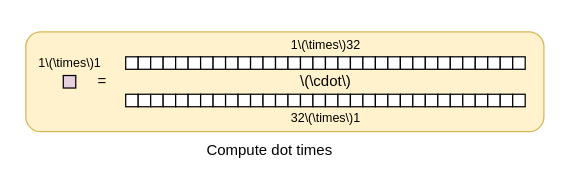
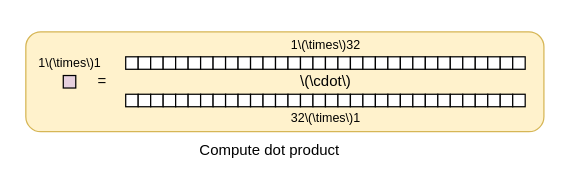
node "Compute dot times": label "Compute dot times" -> "Compute dot product"
